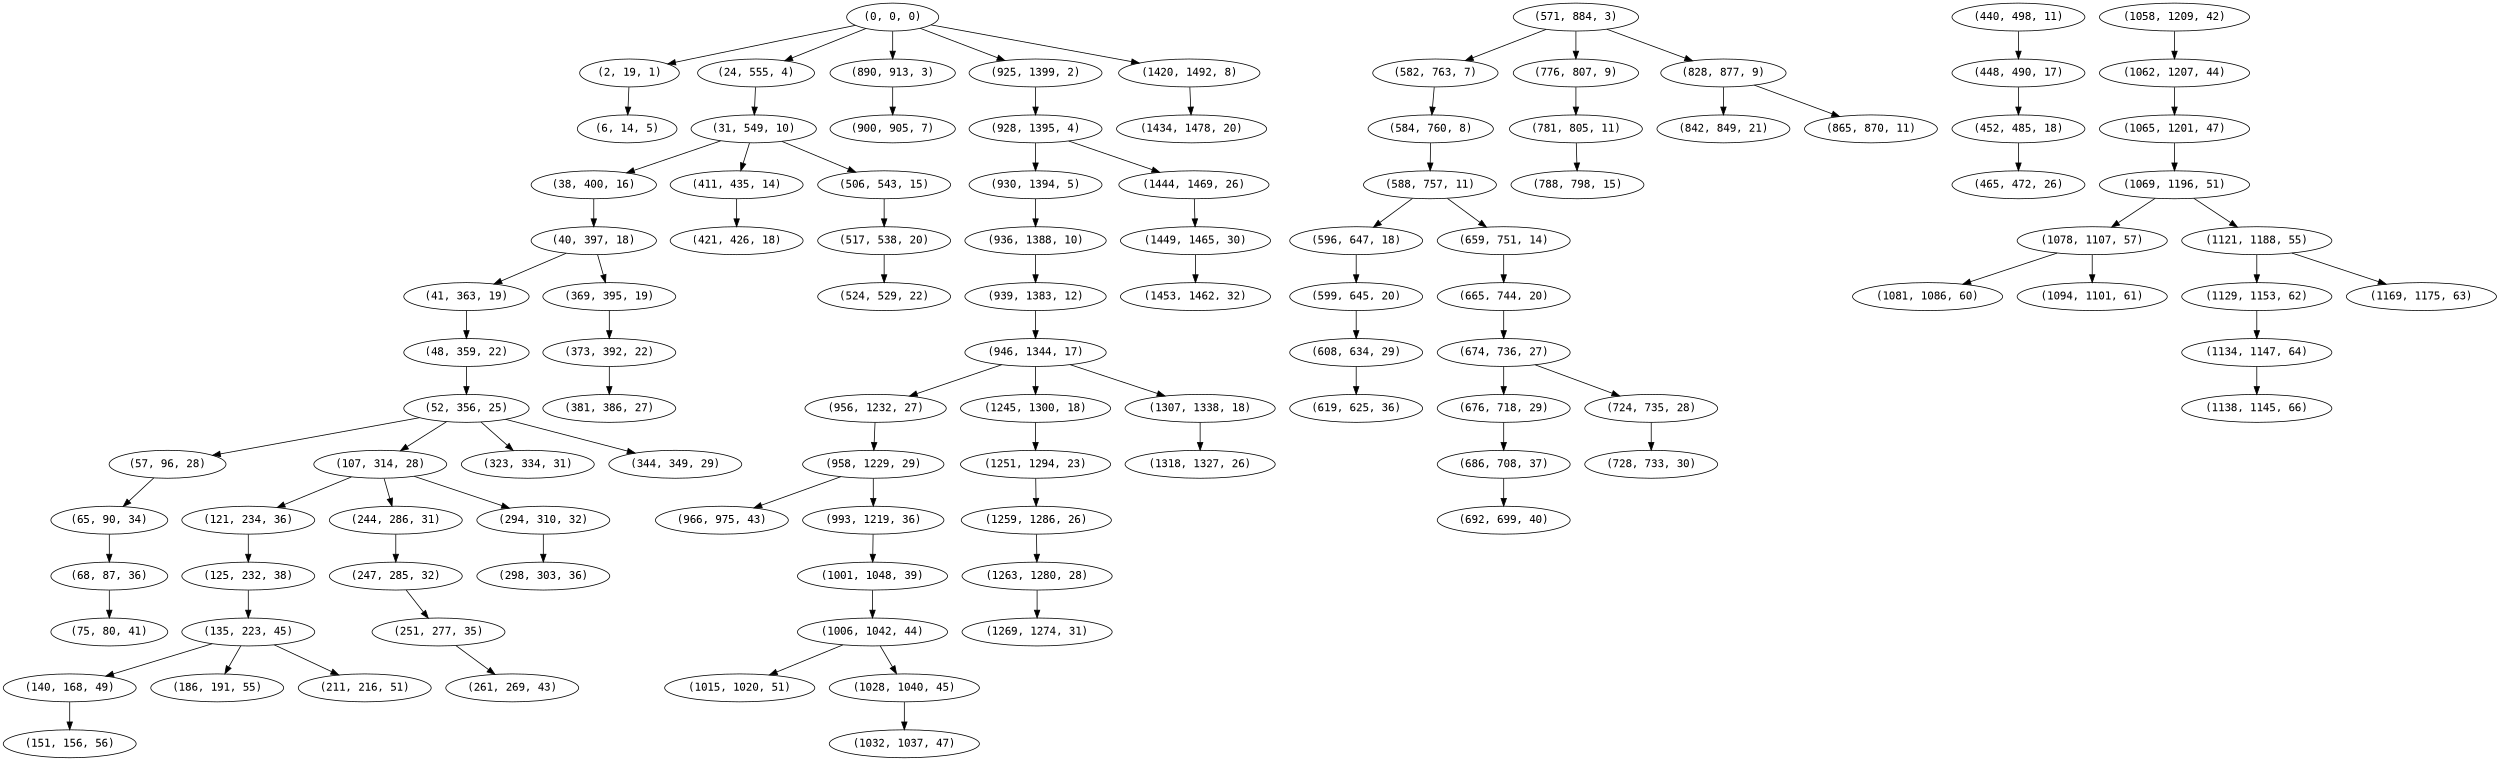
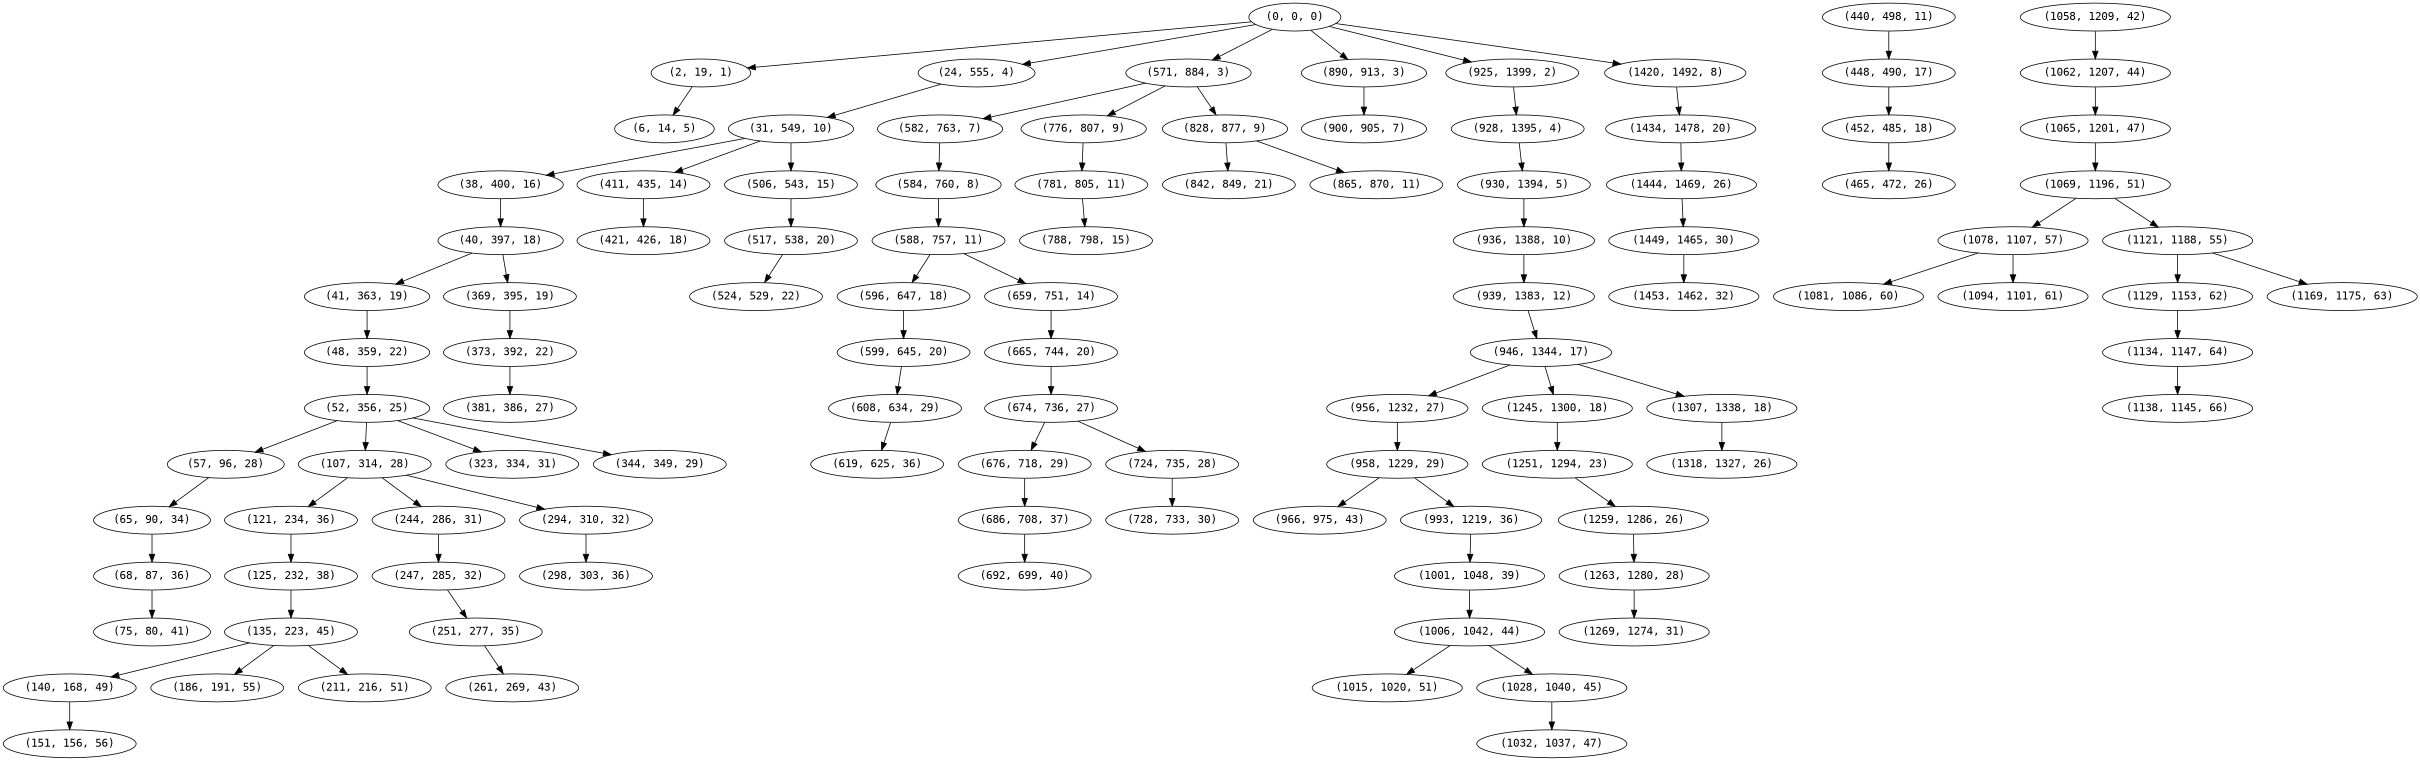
edge "(0, 0, 0)" -> "(571, 884, 3)": added
edge "(928, 1395, 4)" -> "(1444, 1469, 26)": now "(1434, 1478, 20)" -> "(1444, 1469, 26)"
